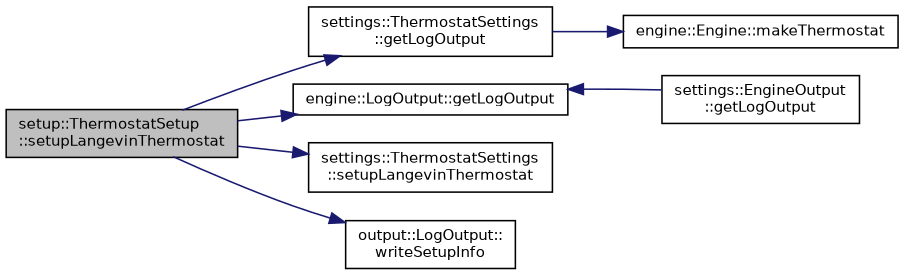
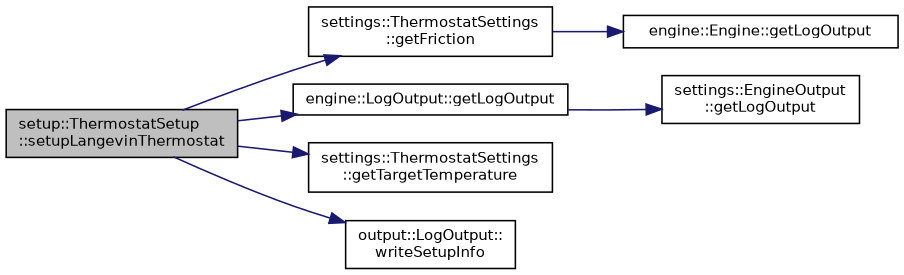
node "settings::ThermostatSettings ::getLogOutput": label "settings::ThermostatSettings ::getLogOutput" -> "settings::ThermostatSettings ::getFriction"
node "engine::Engine::makeThermostat": label "engine::Engine::makeThermostat" -> "engine::Engine::getLogOutput"
edge "settings::EngineOutput ::getLogOutput" -> "engine::LogOutput::getLogOutput": reversed
node "settings::ThermostatSettings ::setupLangevinThermostat": label "settings::ThermostatSettings ::setupLangevinThermostat" -> "settings::ThermostatSettings ::getTargetTemperature"
